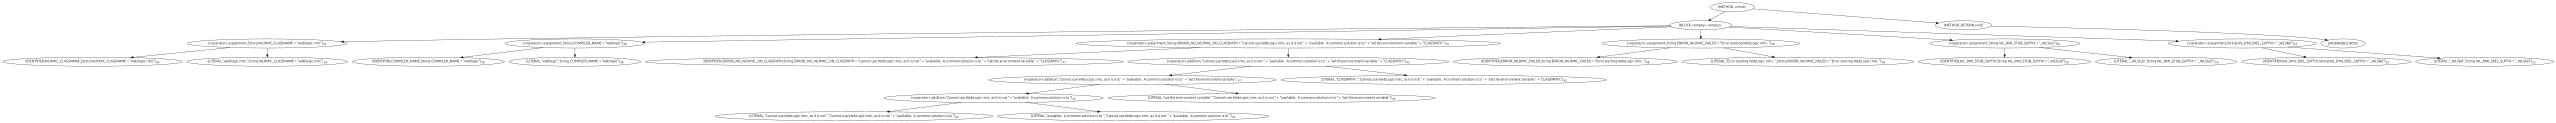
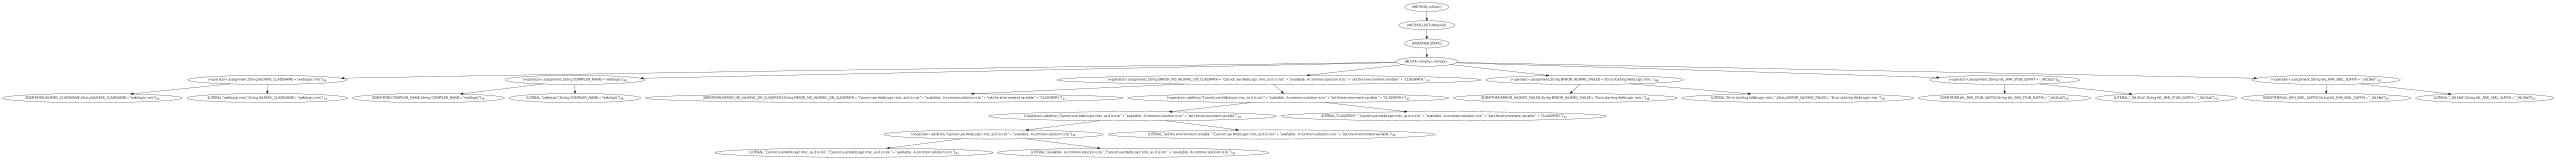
edge "(METHOD,<clinit>)" -> "(BLOCK,<empty>,<empty>)": now "(MODIFIER,STATIC)" -> "(BLOCK,<empty>,<empty>)"
